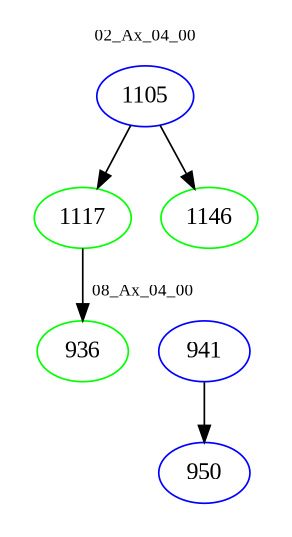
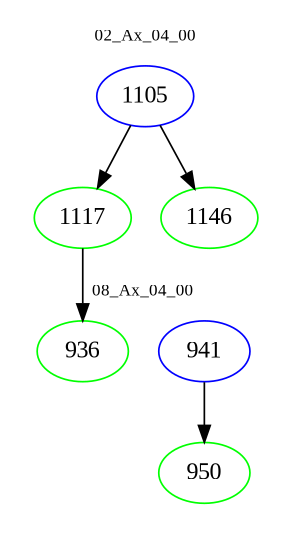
node "950": color blue -> green
